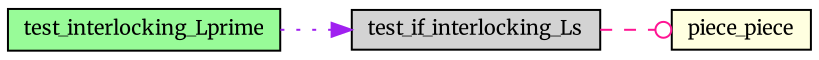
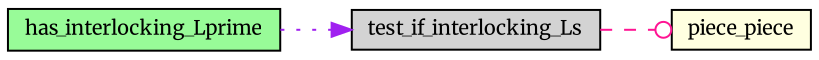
node "test_interlocking_Lprime": label "test_interlocking_Lprime" -> "has_interlocking_Lprime"
